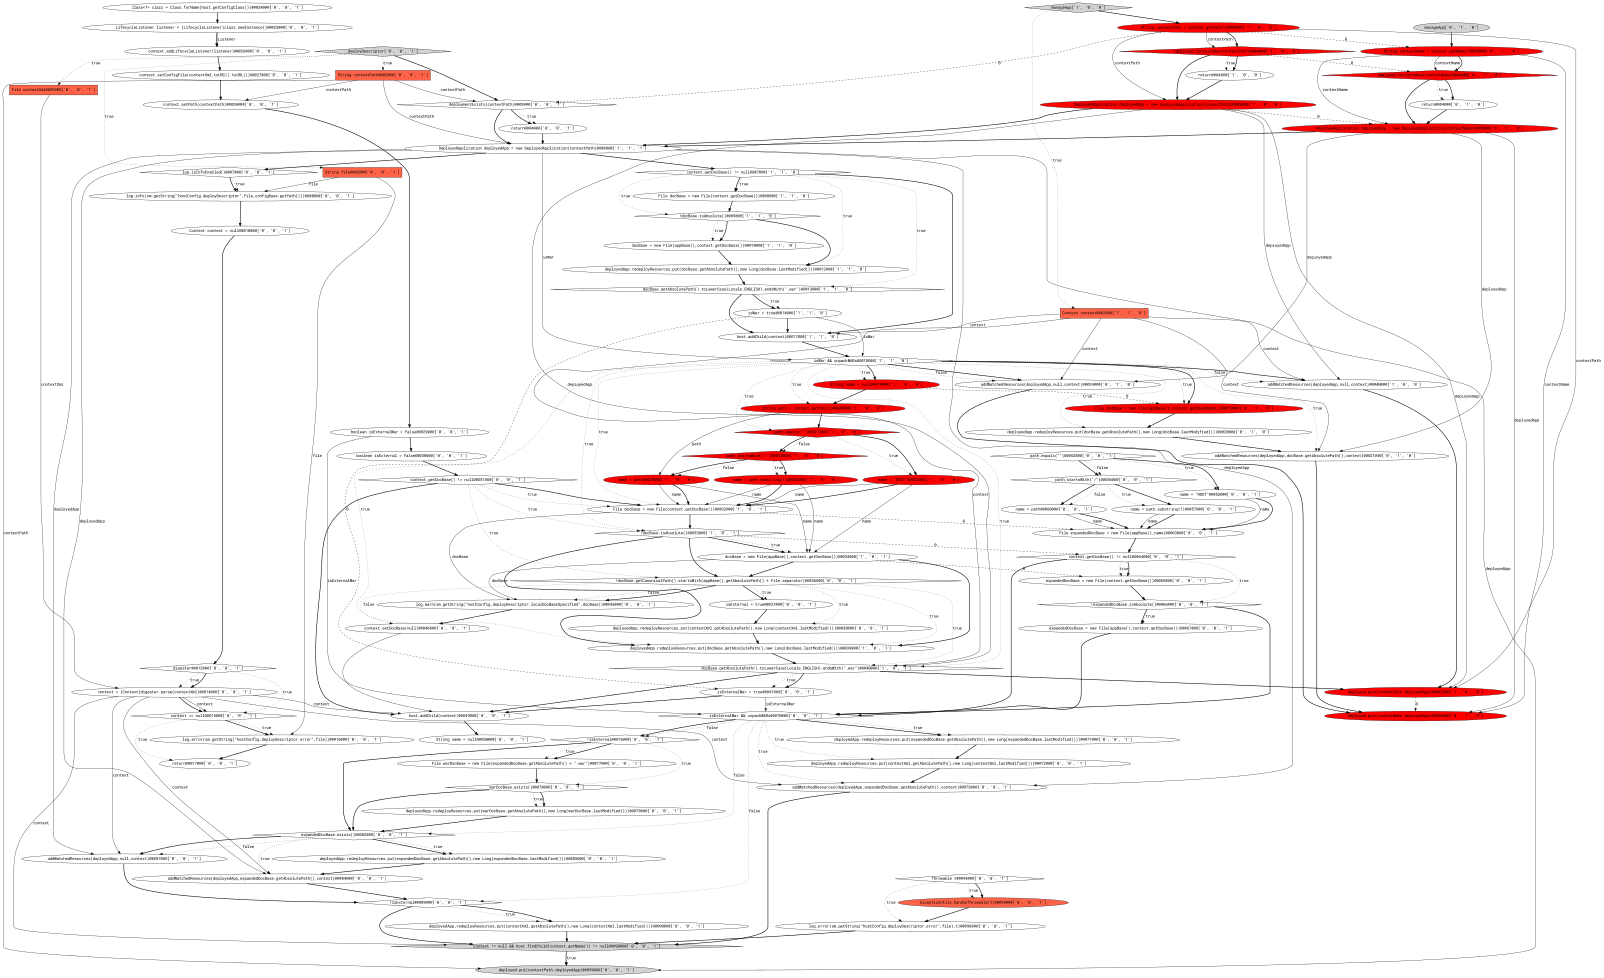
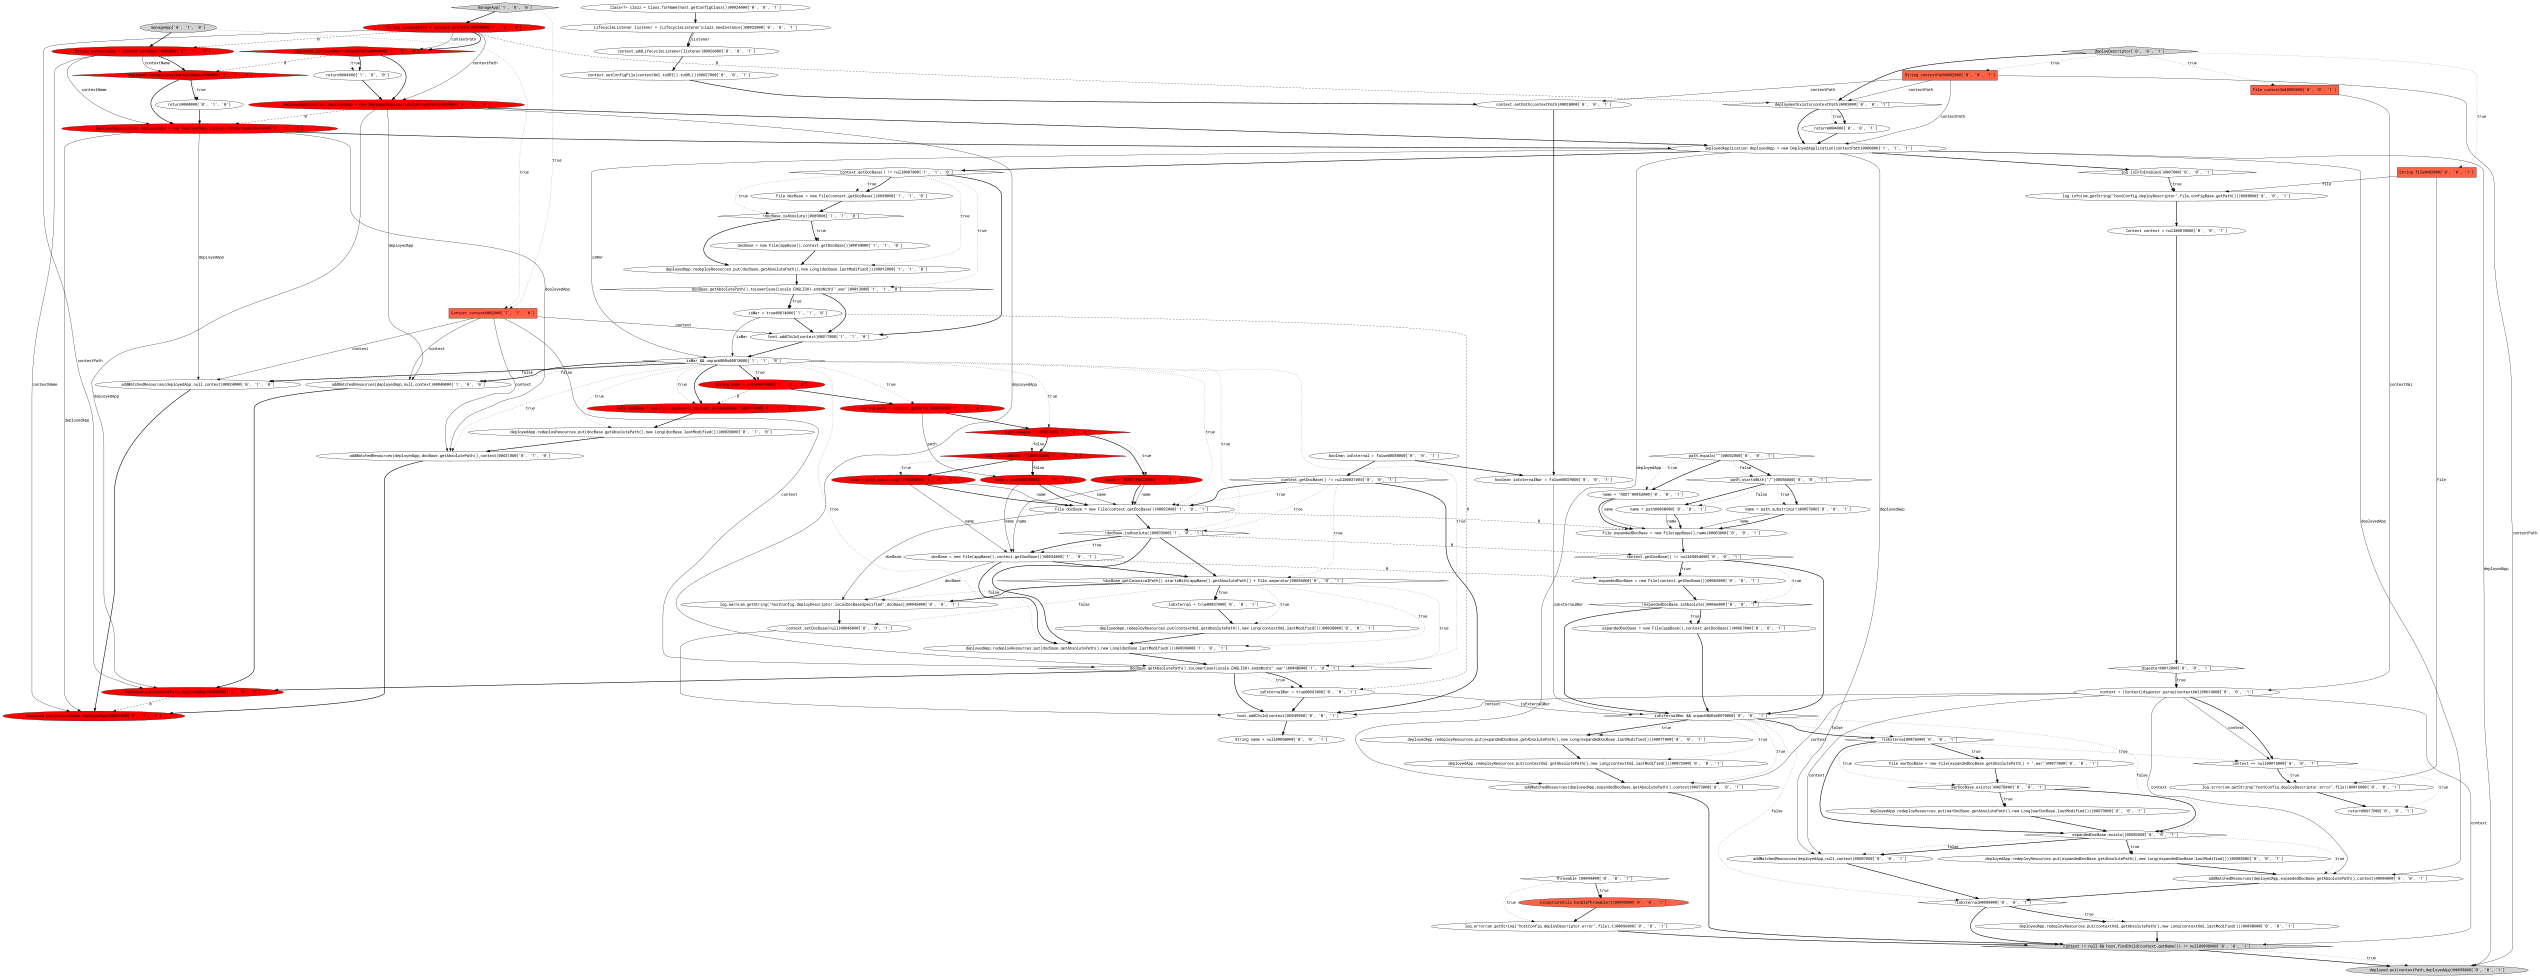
edge "manageApp['0', '1', '0']" -> "Context context@@@2@@@['1', '1', '0']": added, label "true"
edge "boolean isExternalWar = false@@@29@@@['0', '0', '1']" -> "boolean isExternal = false@@@30@@@['0', '0', '1']": reversed
edge "digester@@@12@@@['0', '0', '1']" -> "context == null@@@15@@@['0', '0', '1']": now "!isExternal@@@76@@@['0', '0', '1']" -> "context == null@@@15@@@['0', '0', '1']"
